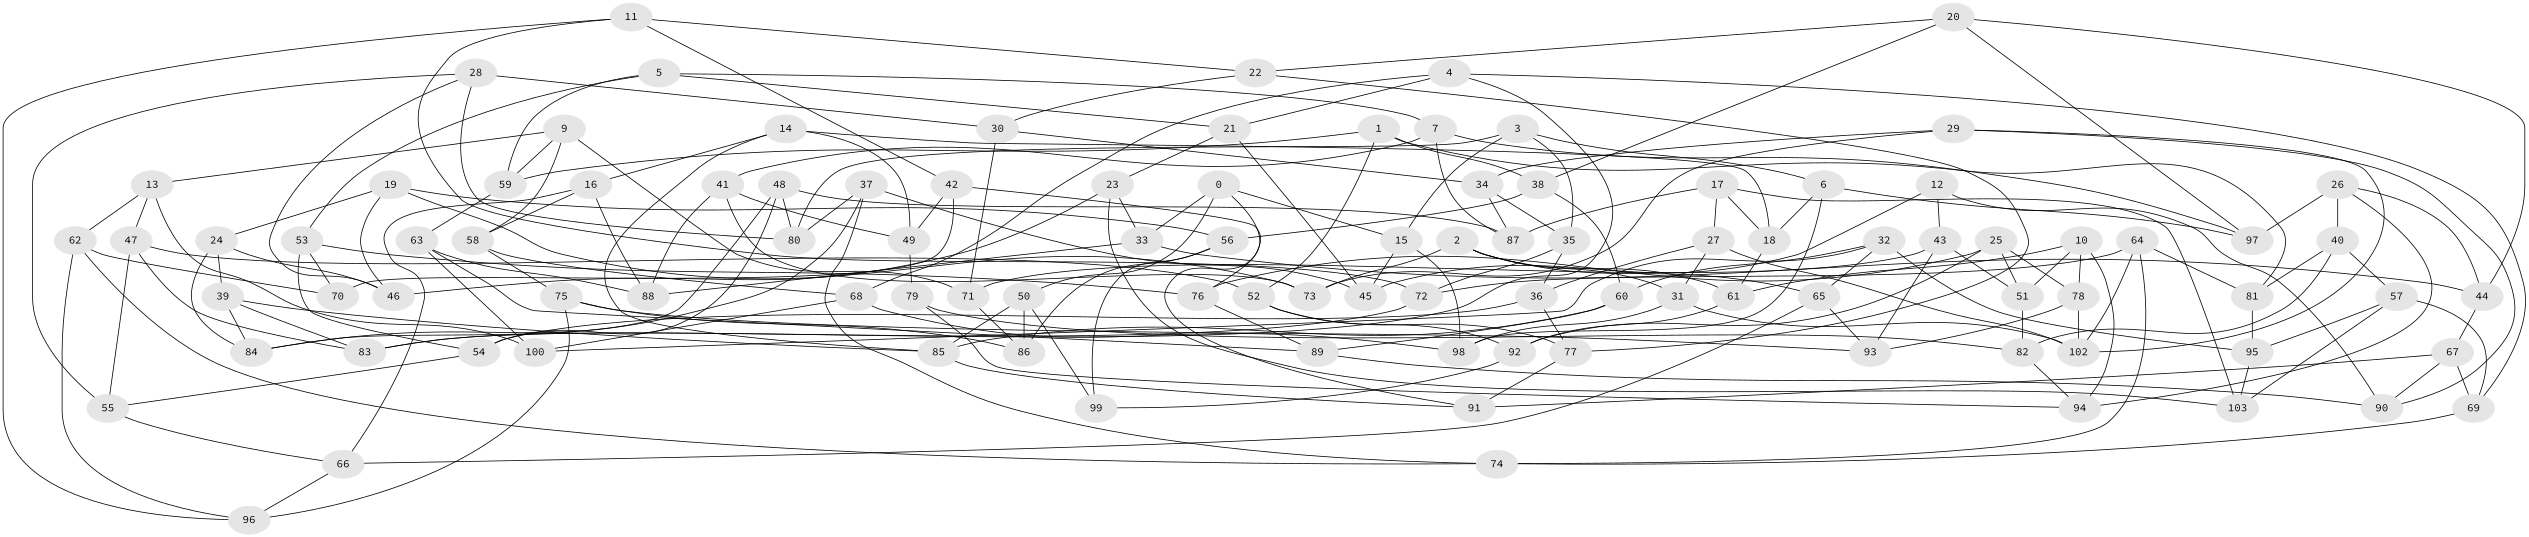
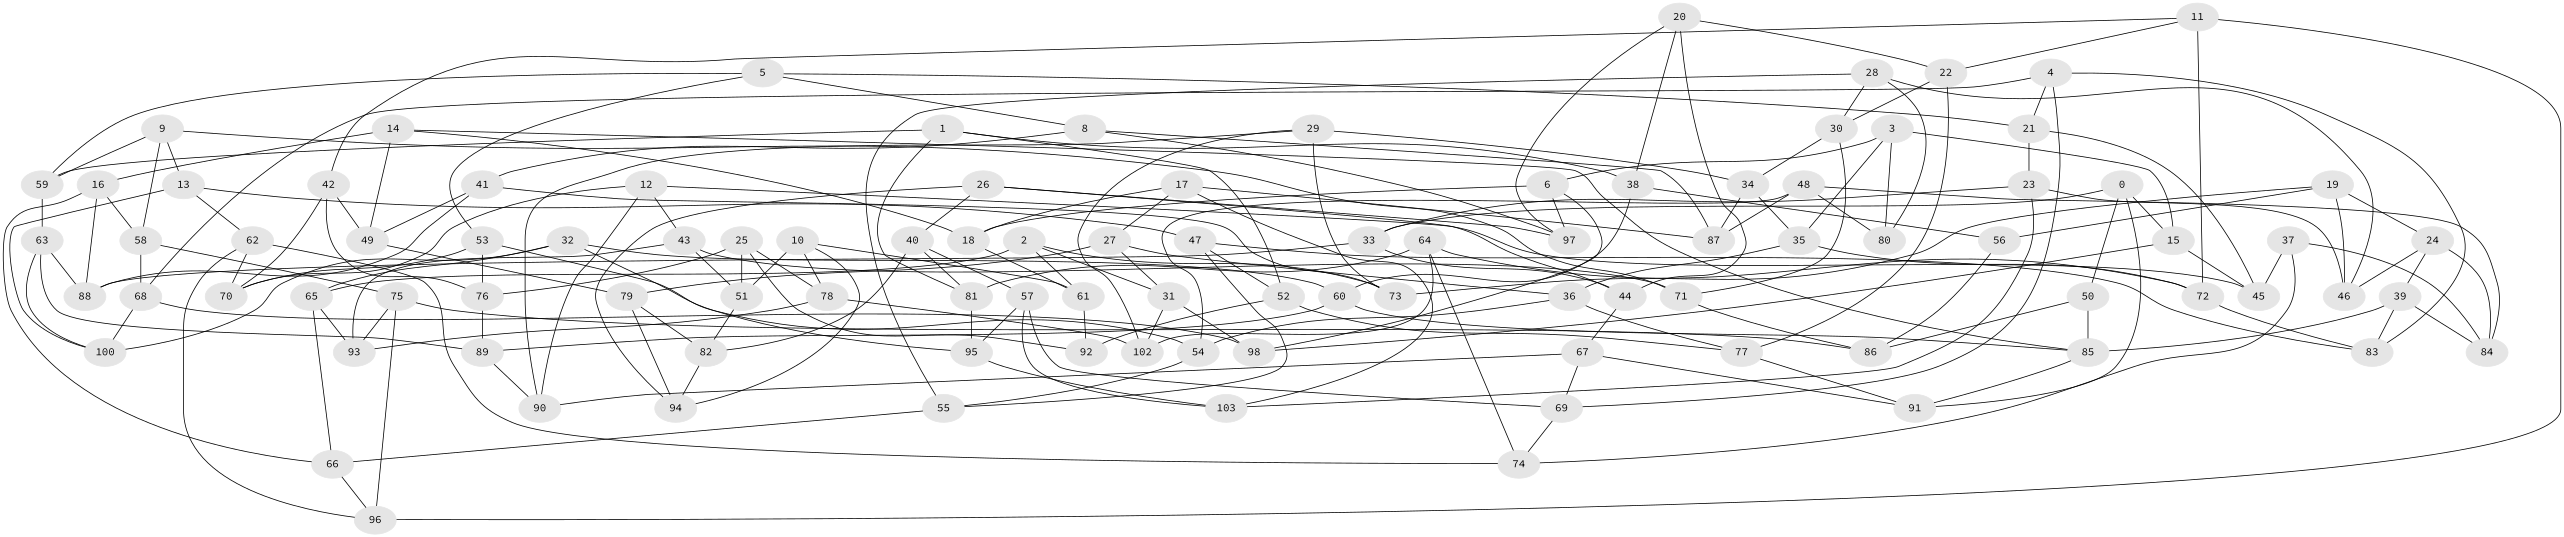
node "7": label "7" -> "8"
edge "37" -- "80": removed
edge "12" -- "70": added
edge "27" -- "102": now "27" -- "79"
node "99": removed
